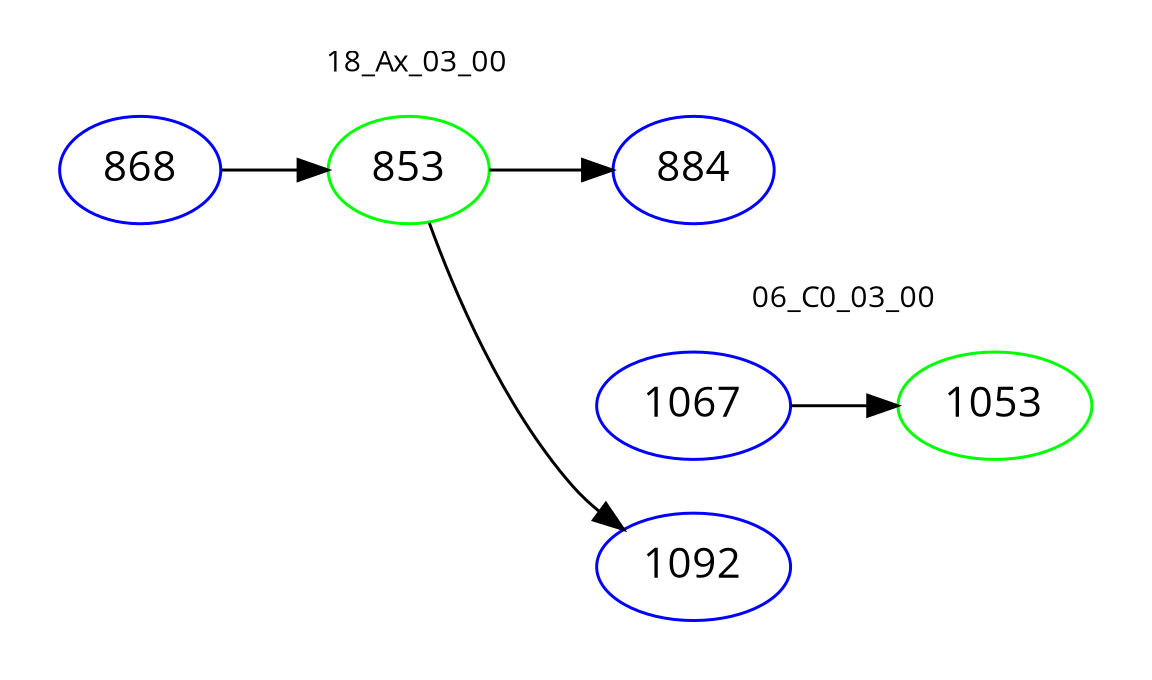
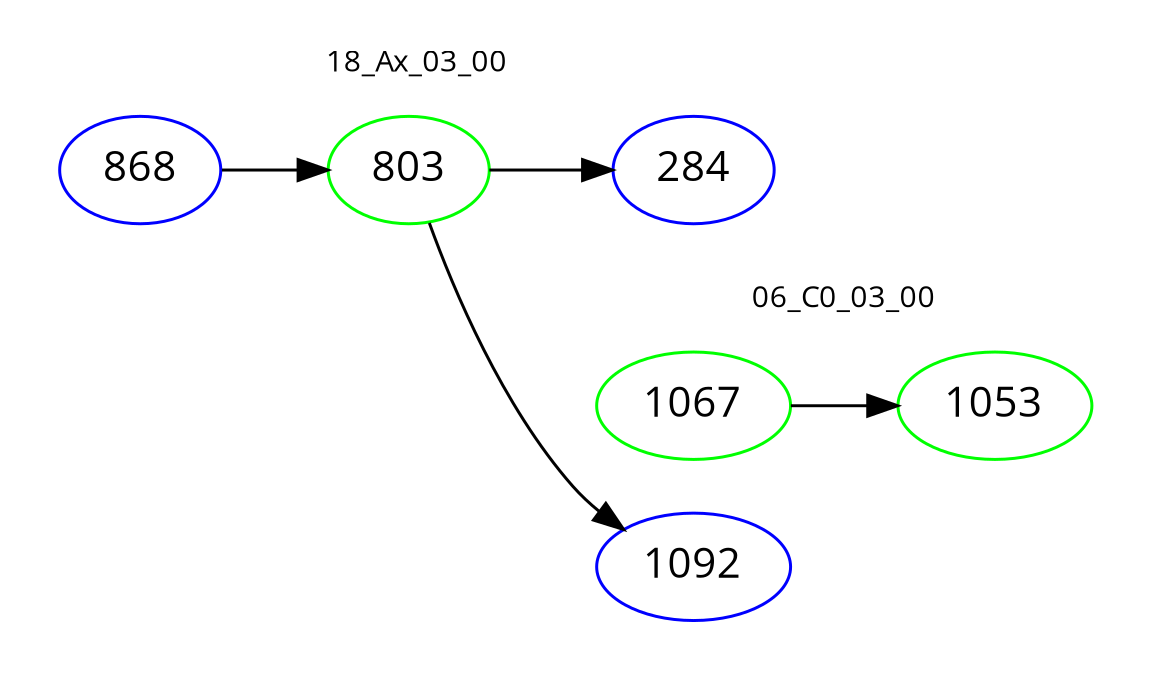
node "853": label "853" -> "803"
node "884": label "884" -> "284"
node "1067": color blue -> green
